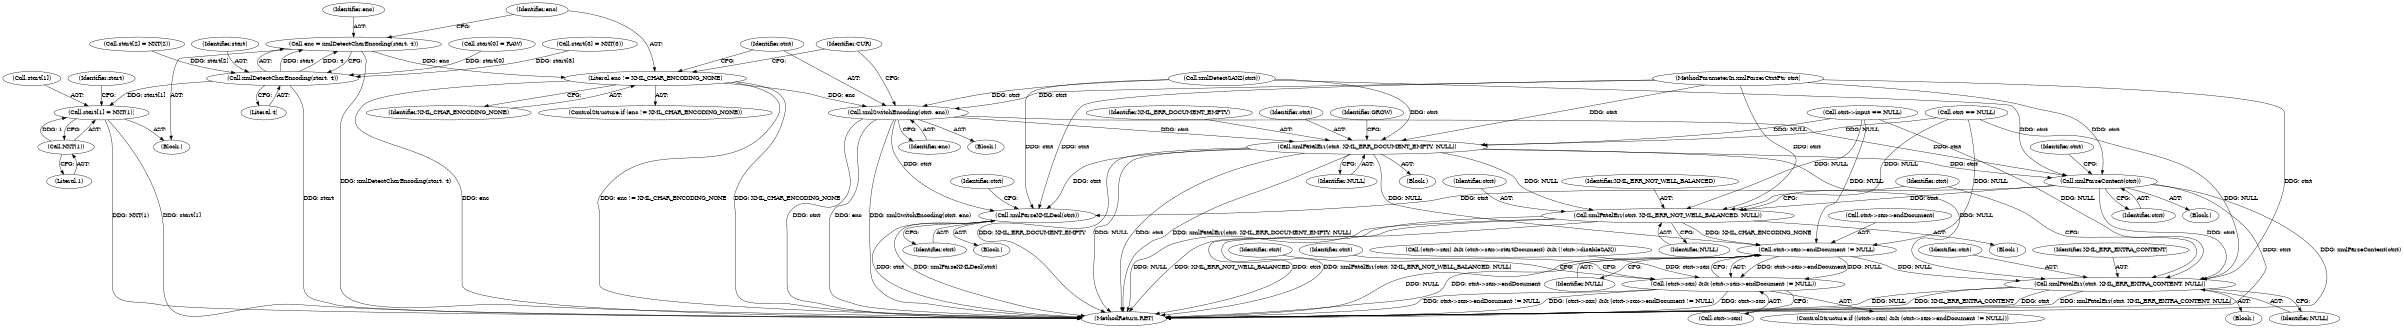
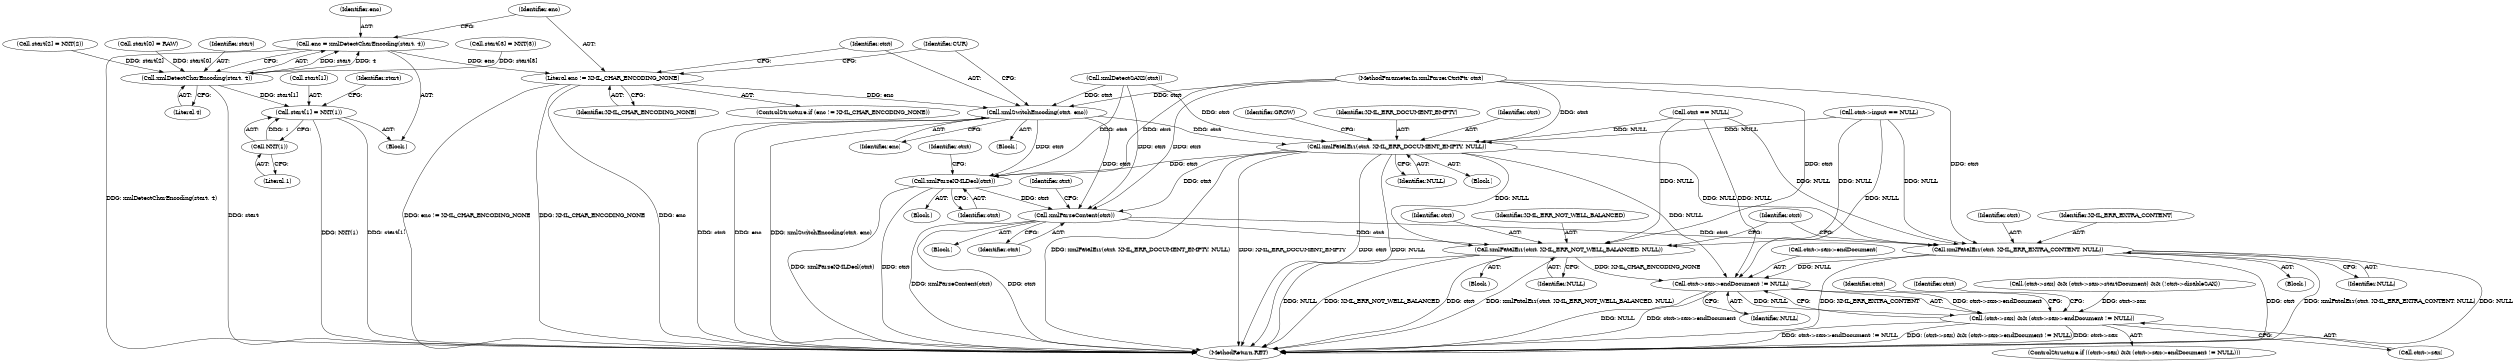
edge "(Call,xmlParseContent(ctxt))" -> "(Call,xmlParseXMLDecl(ctxt))": reversed
edge "(Call,ctxt->sax->endDocument != NULL)" -> "(Call,xmlFatalErr(ctxt, XML_ERR_EXTRA_CONTENT, NULL))": reversed
